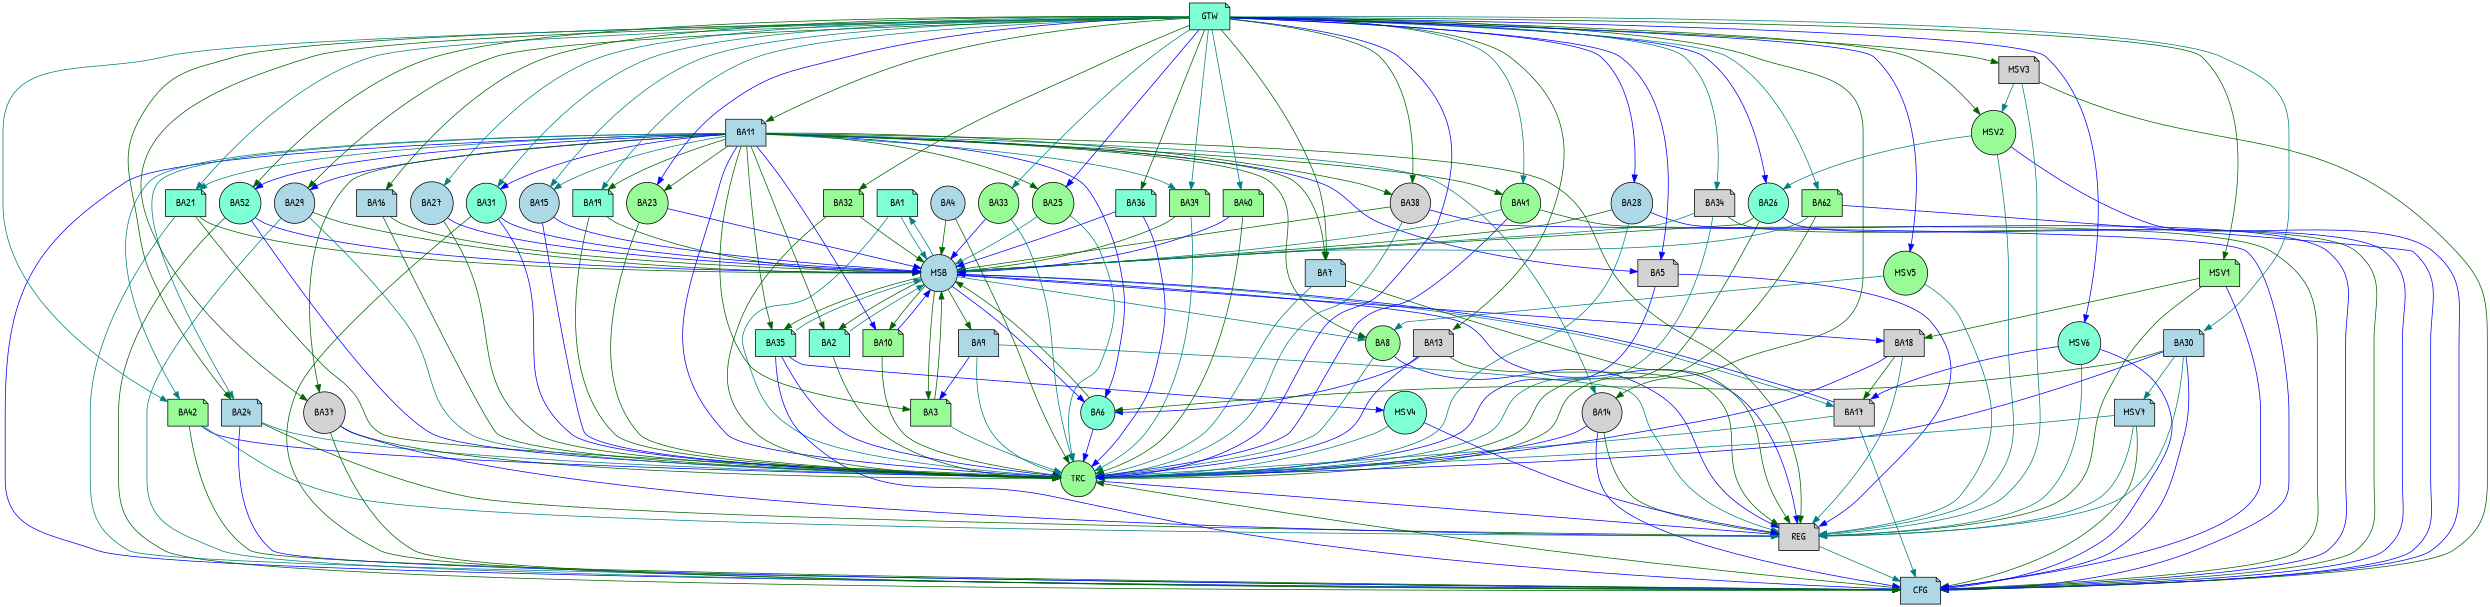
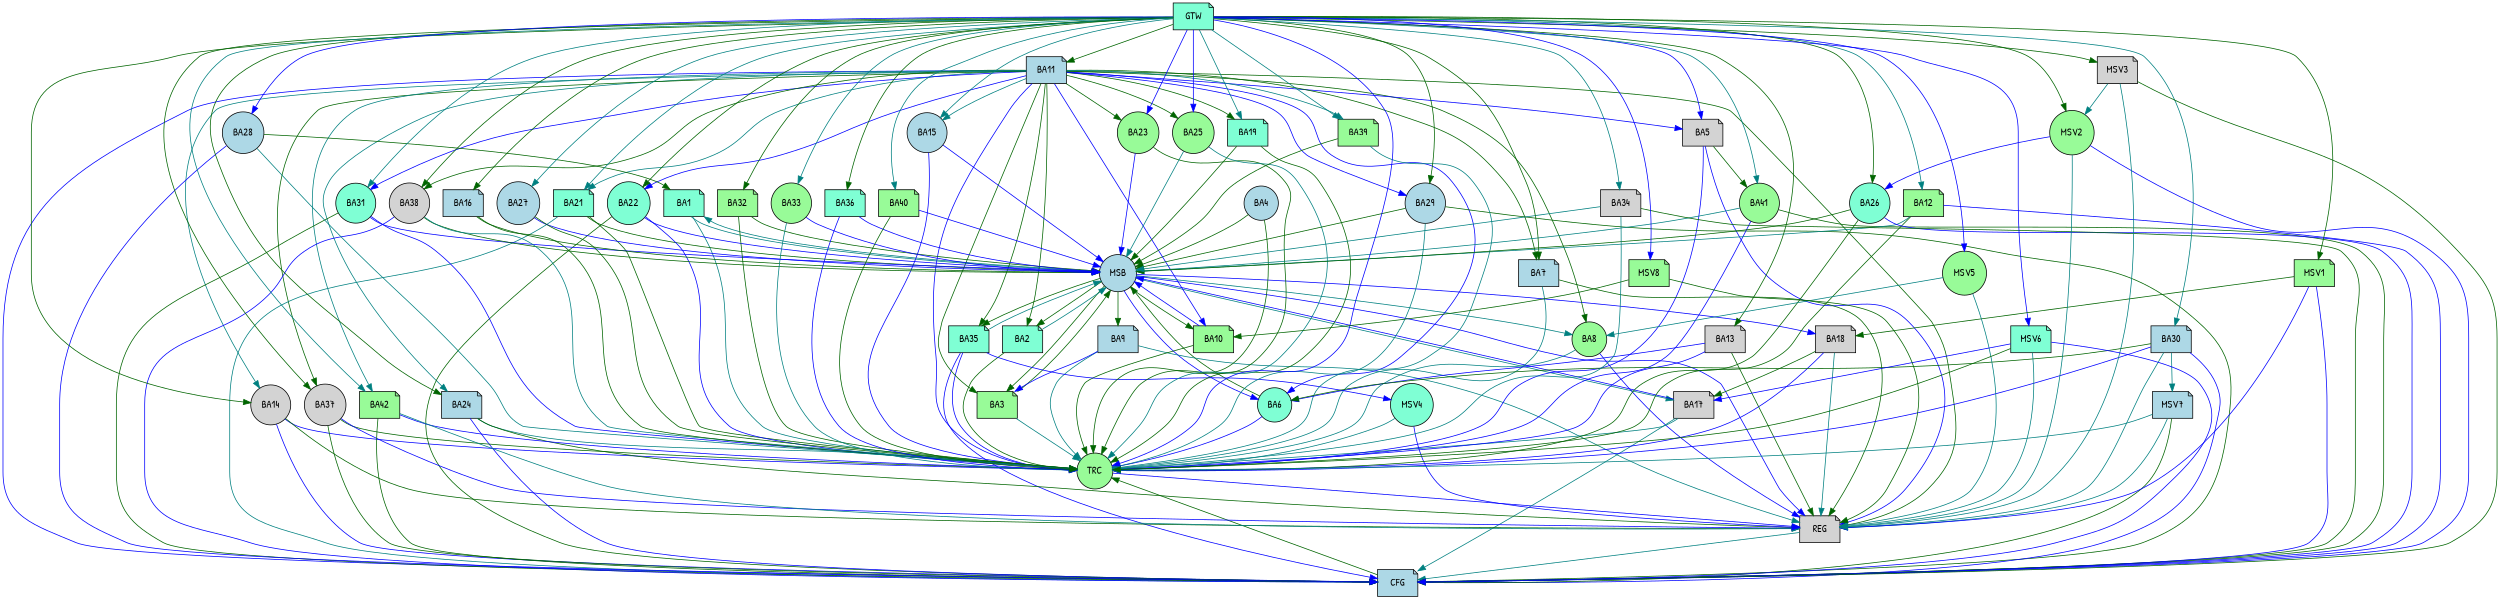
edge "GTW" -> "BA26": color blue -> darkgreen
edge "BA11" -> "BA41": now "BA5" -> "BA41"
edge "MSV2" -> "BA26": color teal -> blue
node "BA52": label "BA52" -> "BA22"
node "BA62": label "BA62" -> "BA12"
edge "BA28" -> "MSB": now "BA28" -> "BA1"
node "MSV8": added
node "MSV6": shape circle -> note
edge "MSV6" -> "TRC": added
edge "MSV1" -> "REG": color darkgreen -> blue
edge "BA29" -> "CFG": color teal -> darkgreen
